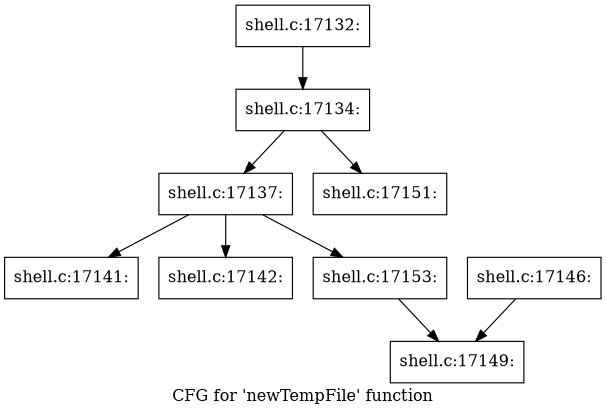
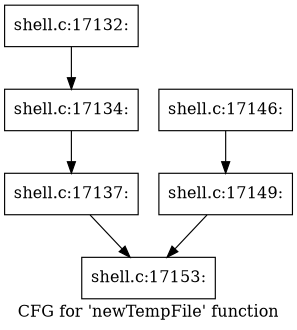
node "shell.c:17151:": removed
node "shell.c:17141:": removed
node "shell.c:17142:": removed
edge "shell.c:17153:" -> "shell.c:17149:": reversed
